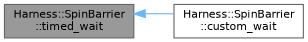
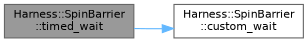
edge "Harness::SpinBarrier ::custom_wait" -> "Harness::SpinBarrier ::timed_wait": reversed
